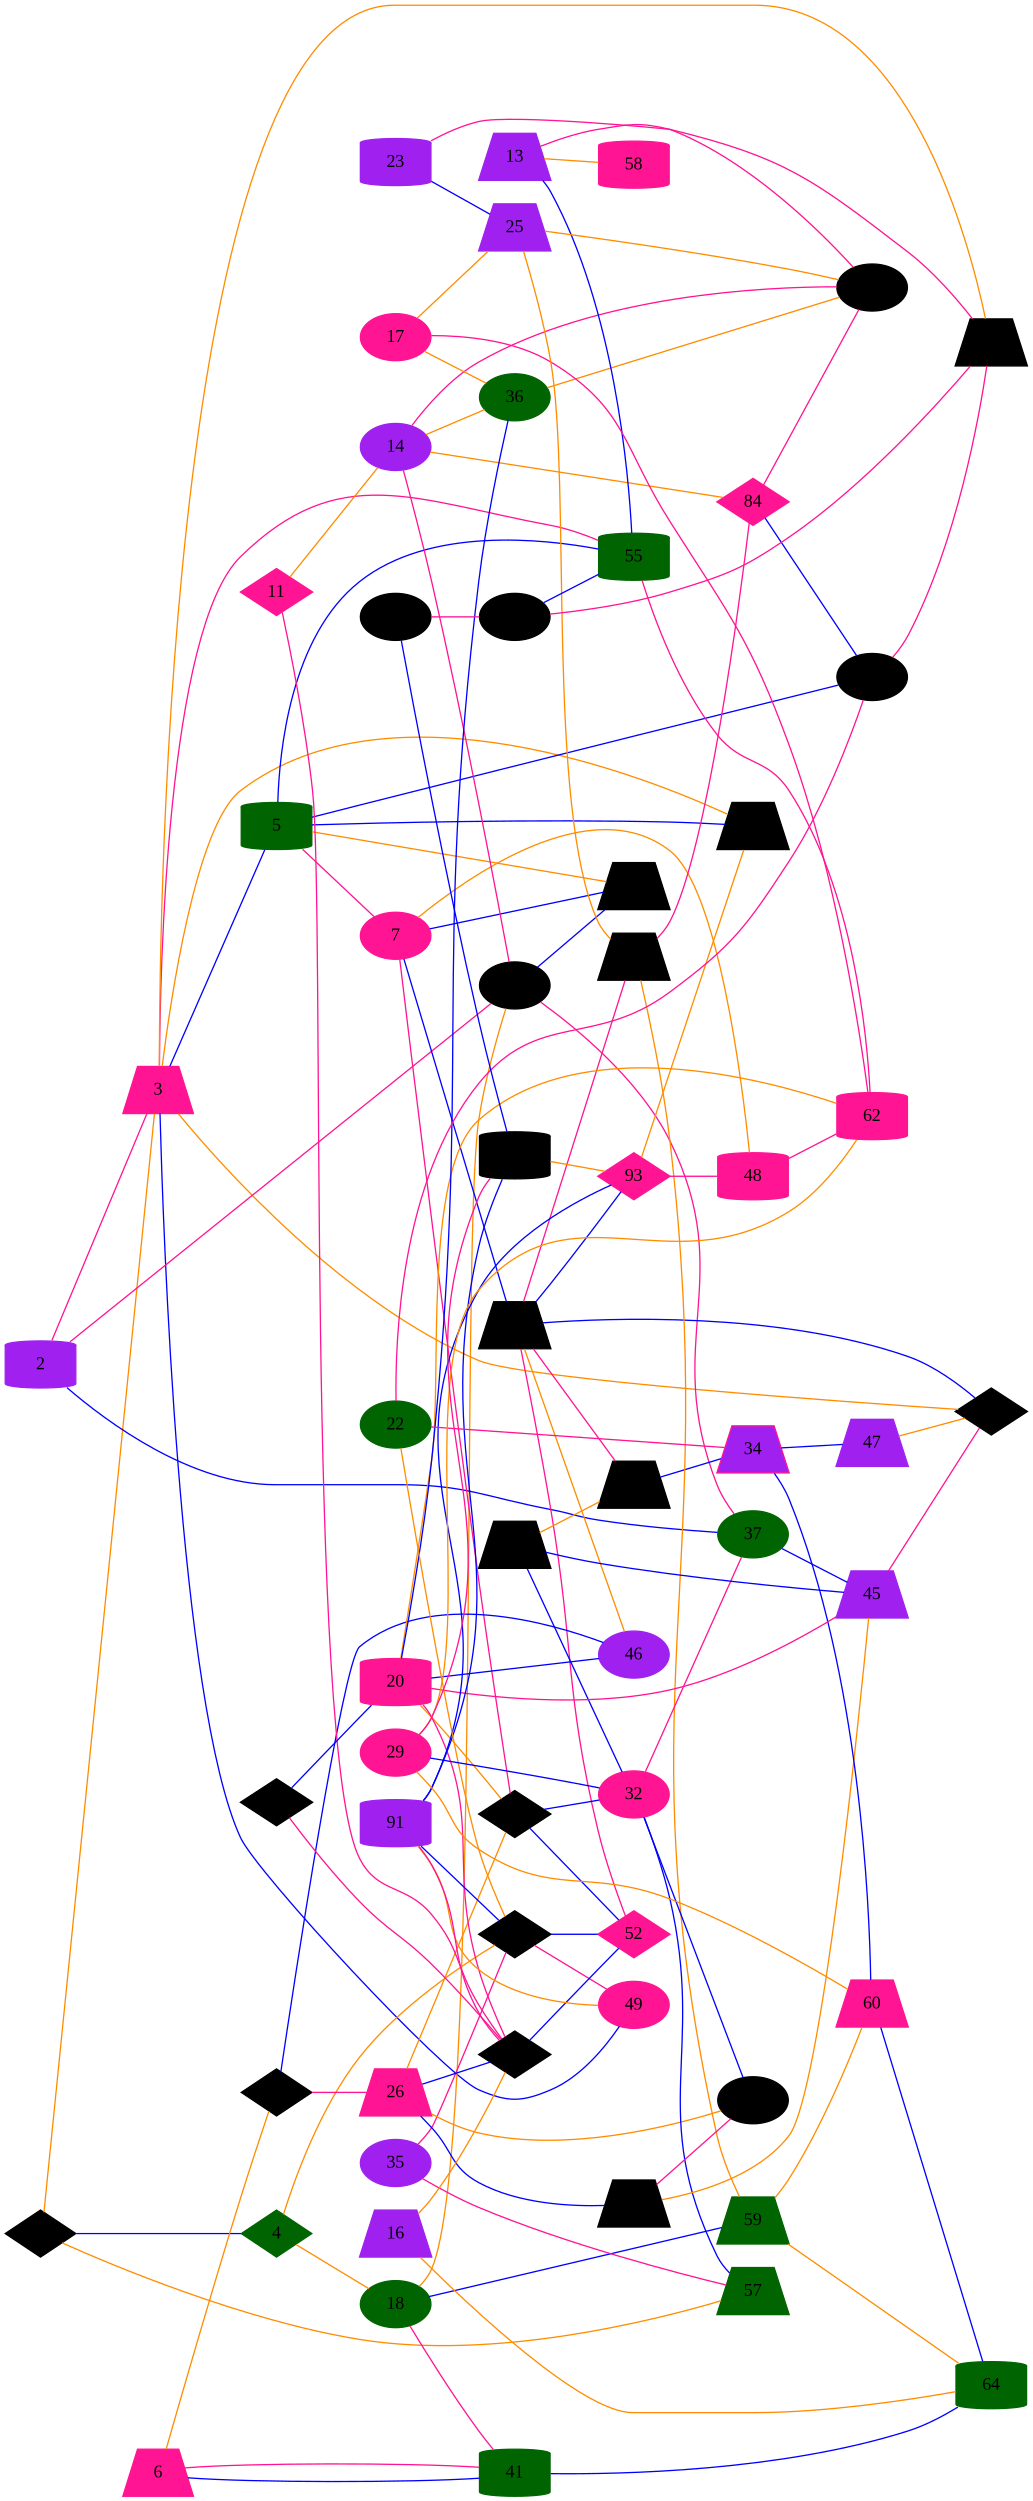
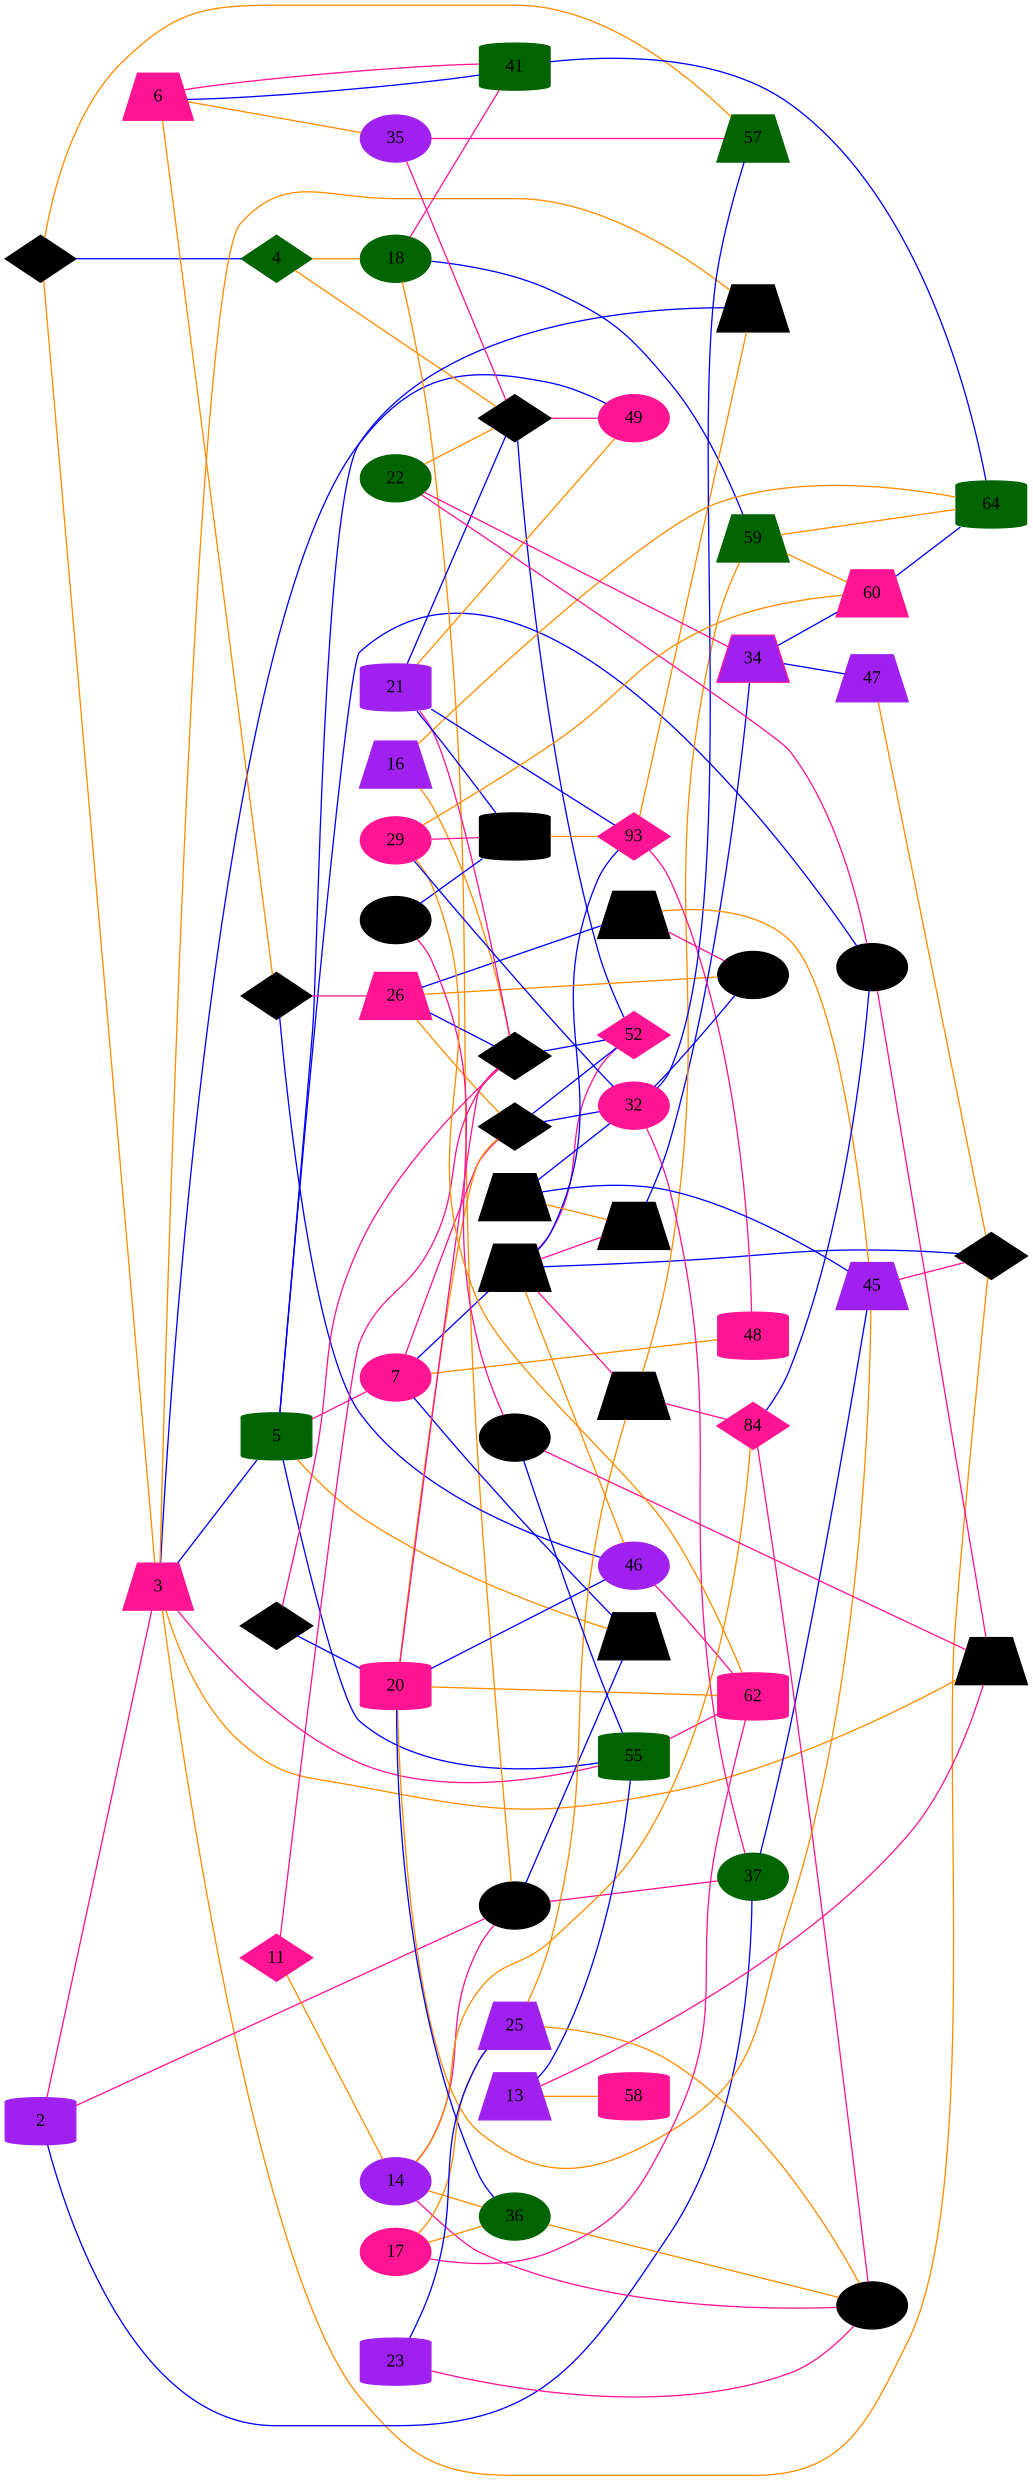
edge "6" -- "35": added
edge "62" -- "48": now "62" -- "46"
edge "45" -- "20": color deeppink -> darkorange
node "91": label "91" -> "21"
